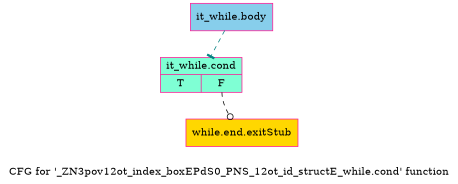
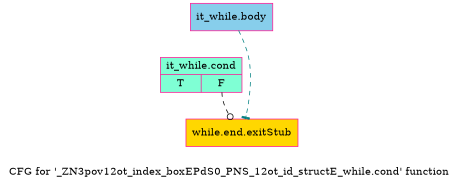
edge "it_while.body" -> "it_while.cond": now "it_while.body" -> "while.end.exitStub"
